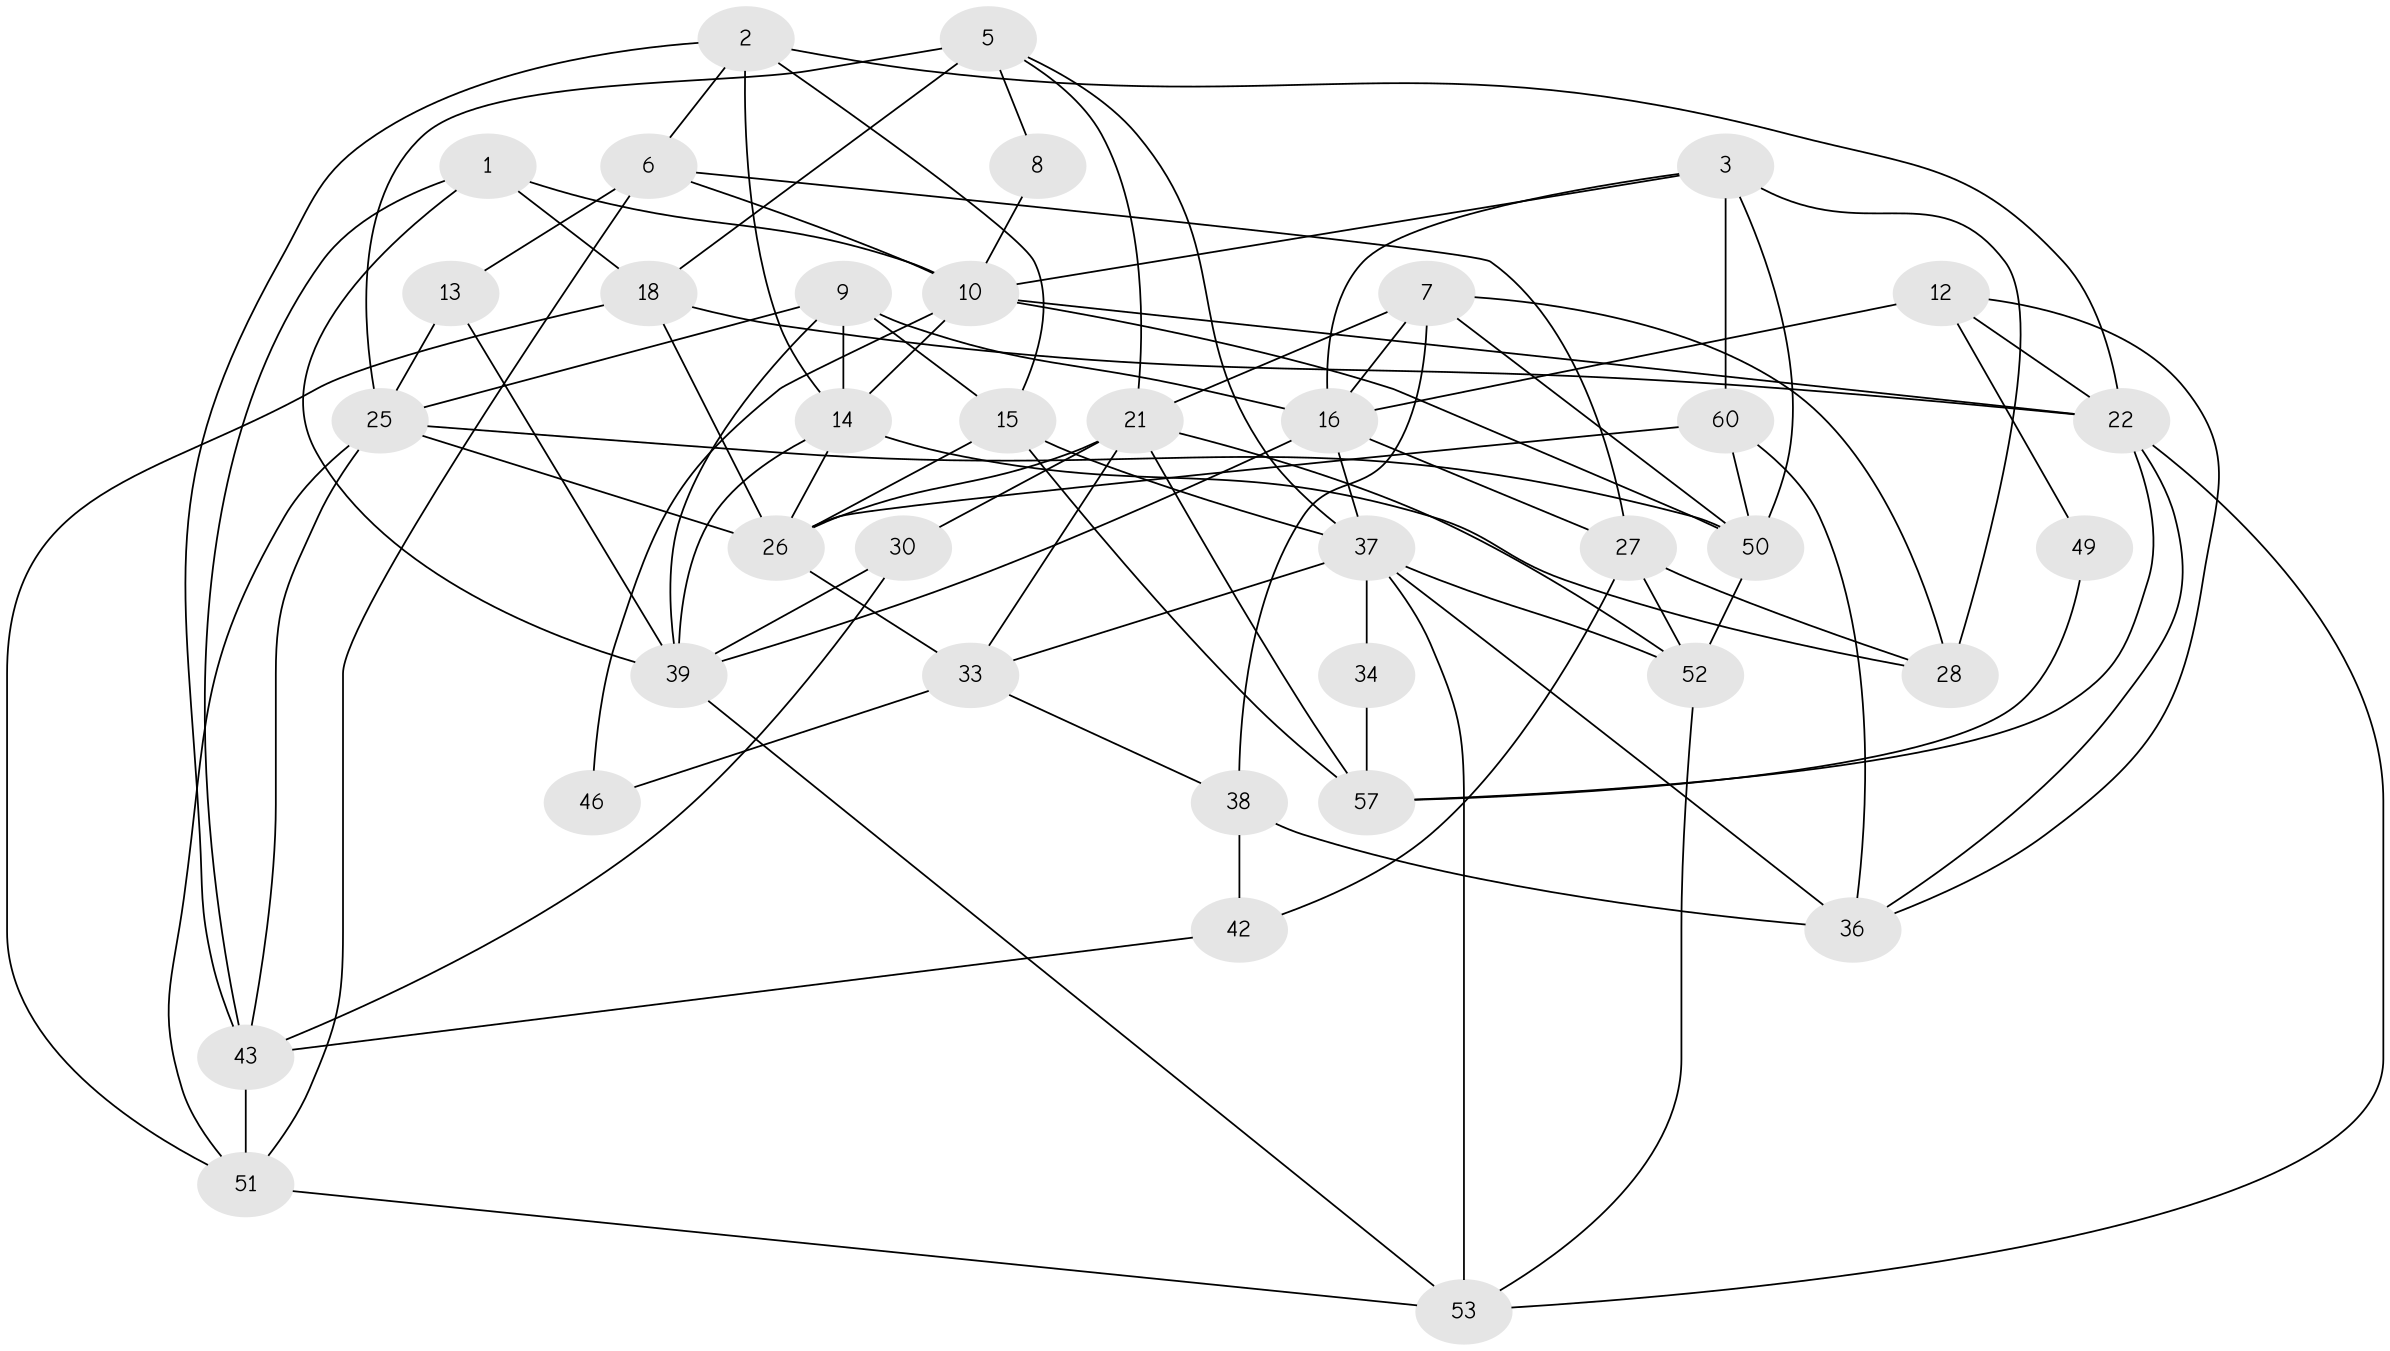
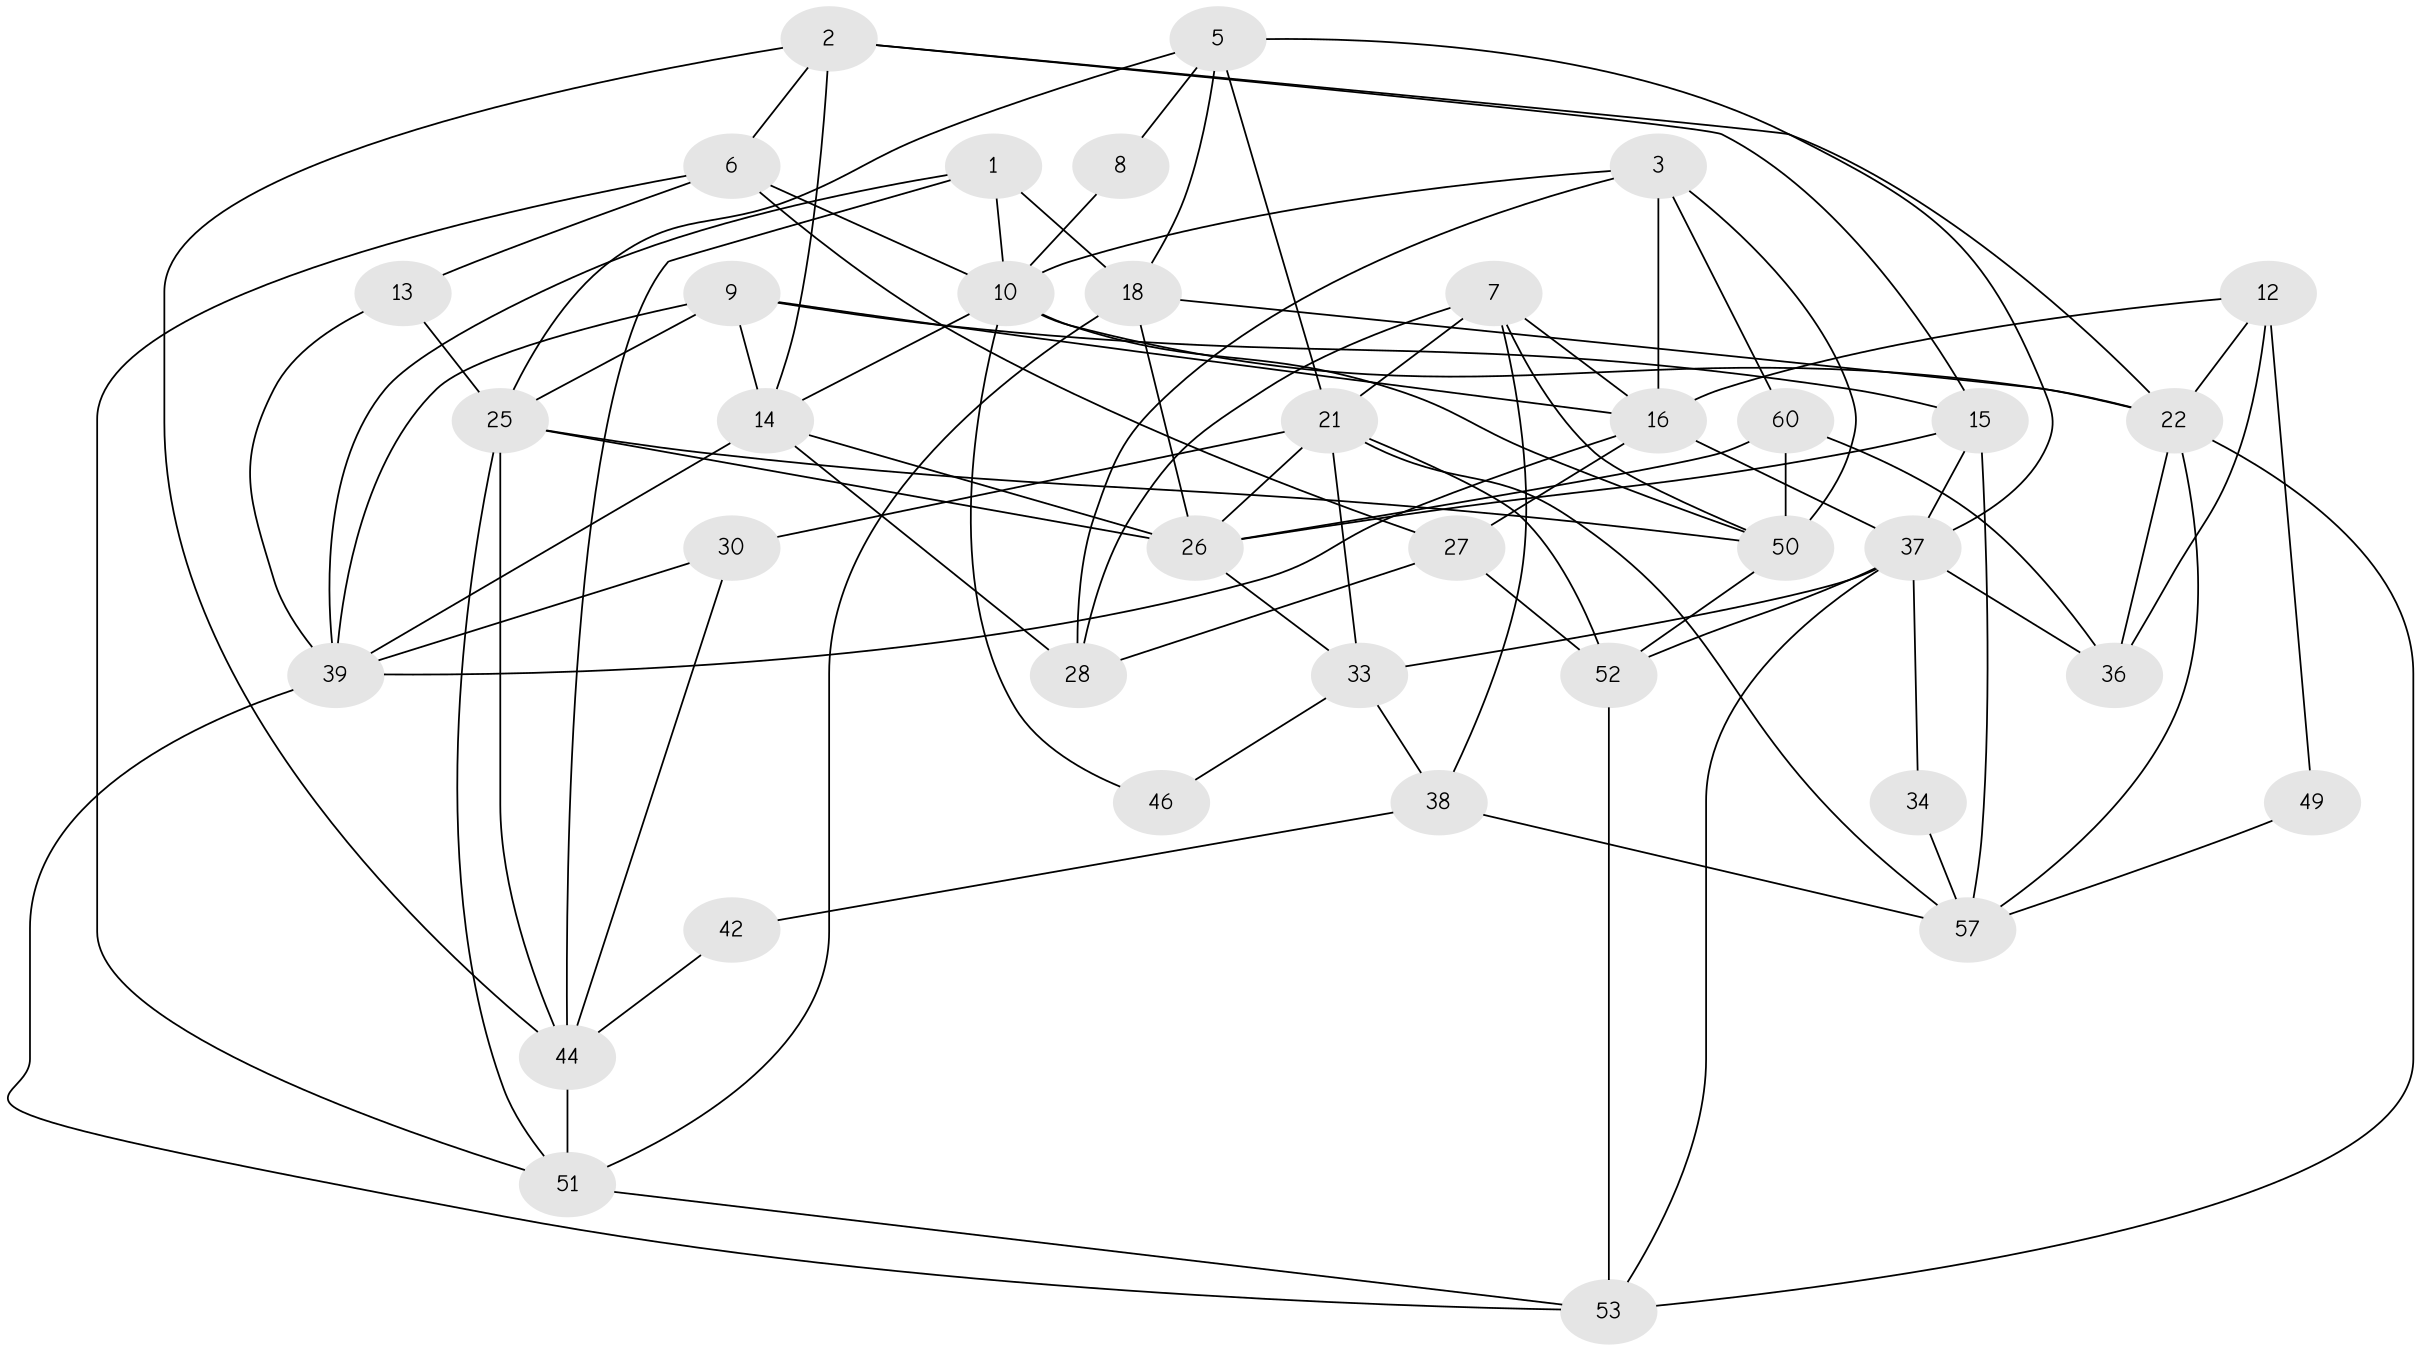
edge "27" -- "42": removed
edge "38" -- "36": now "38" -- "57"
node "43": label "43" -> "44"
